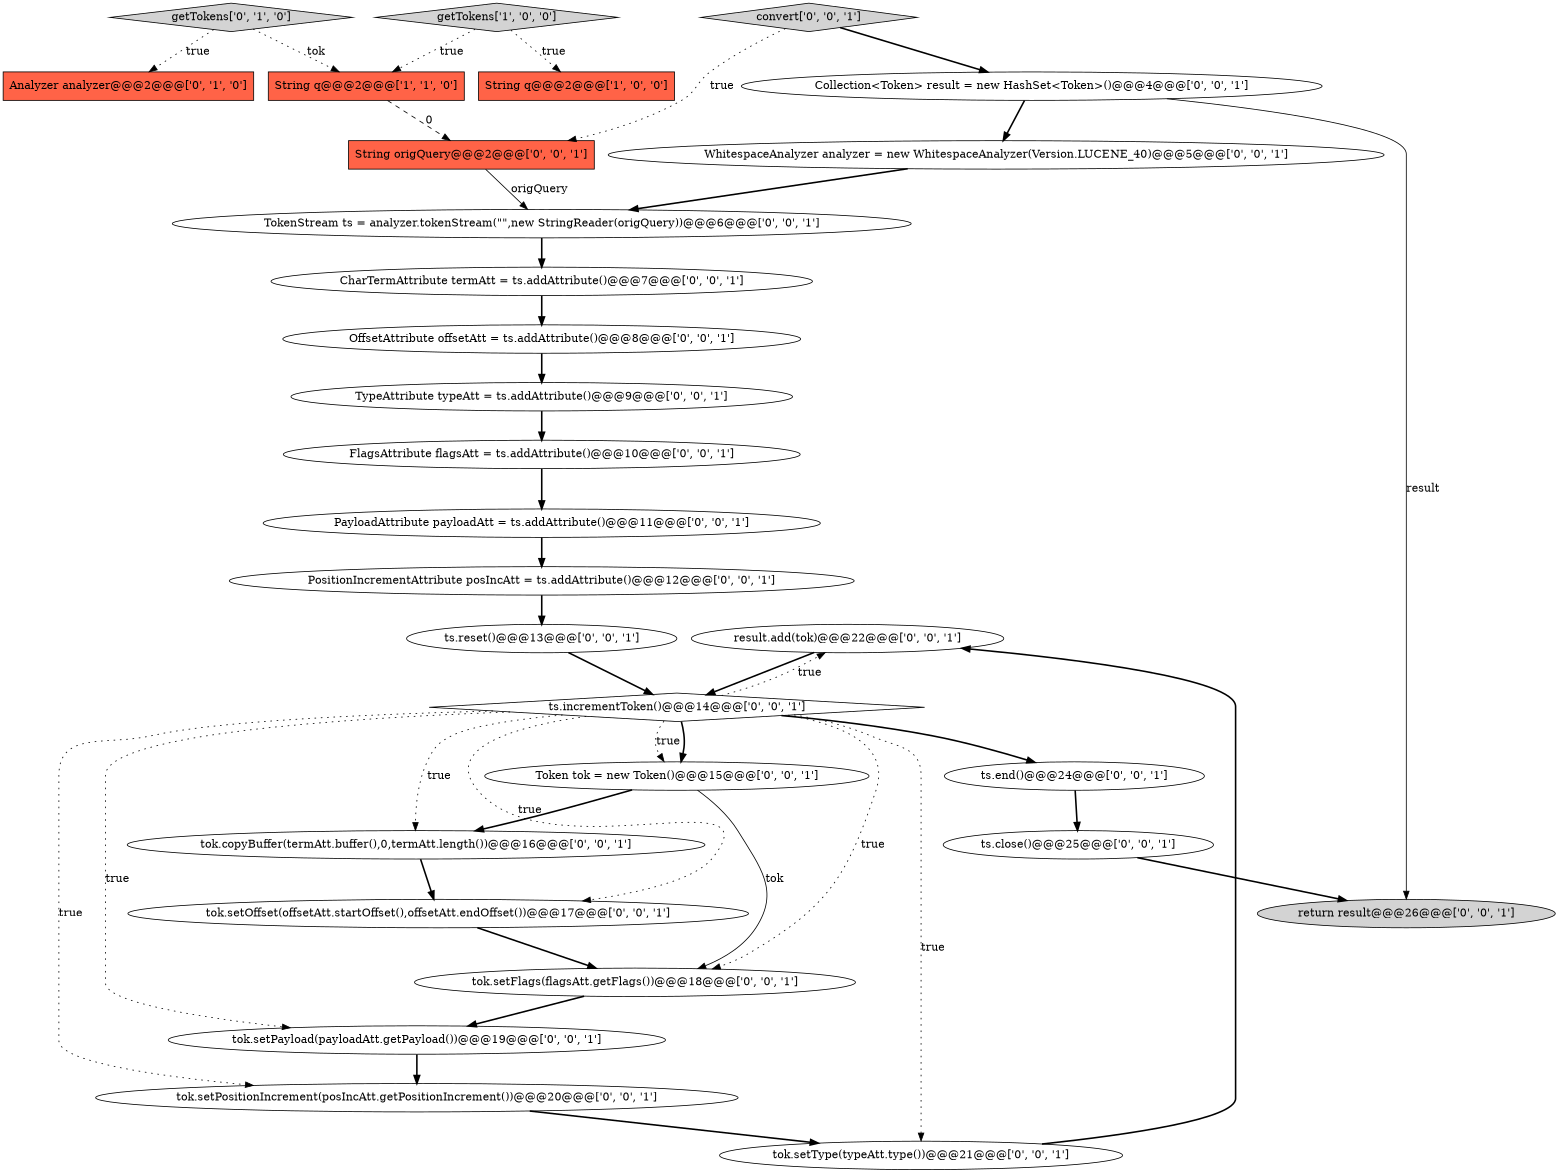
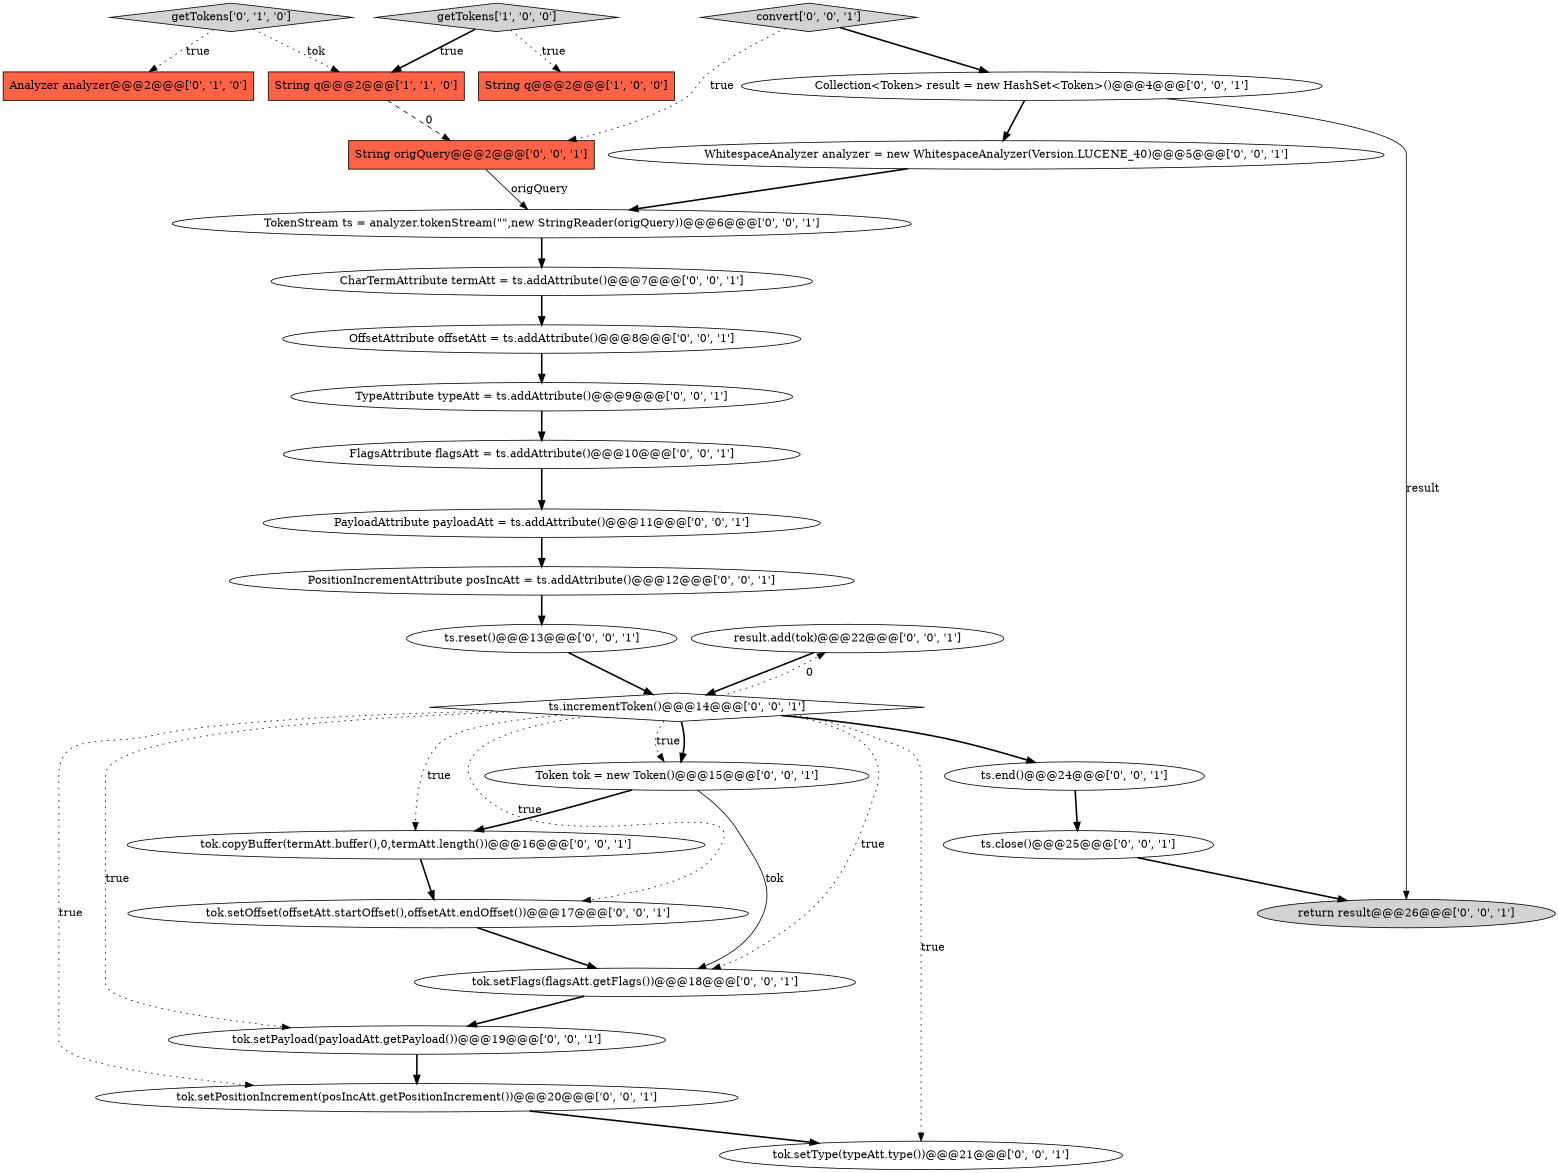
edge "getTokens['1', '0', '0']" -> "String q@@@2@@@['1', '1', '0']": style dotted -> bold
edge "ts.incrementToken()@@@14@@@['0', '0', '1']" -> "result.add(tok)@@@22@@@['0', '0', '1']": label "true" -> "0"
edge "tok.setType(typeAtt.type())@@@21@@@['0', '0', '1']" -> "result.add(tok)@@@22@@@['0', '0', '1']": removed
